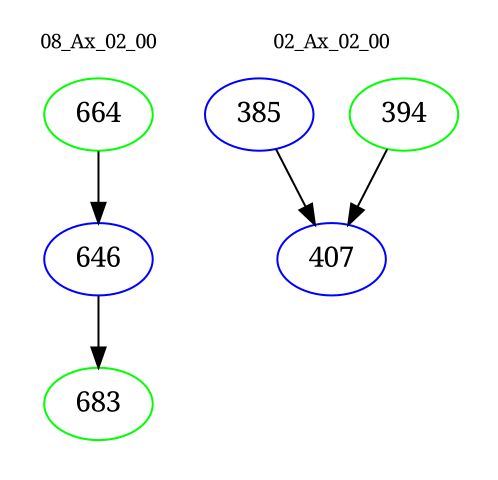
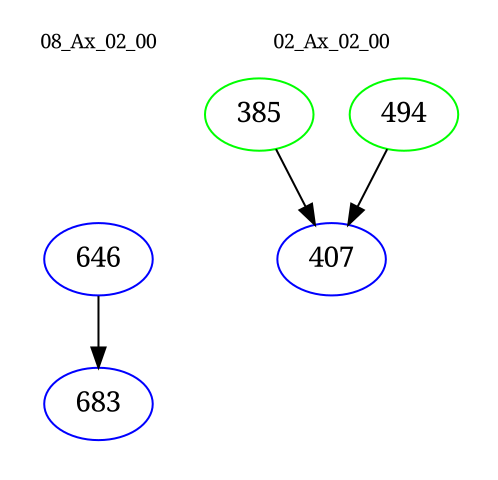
node "664": removed
node "385": color blue -> green
node "394": label "394" -> "494"
node "683": color green -> blue
